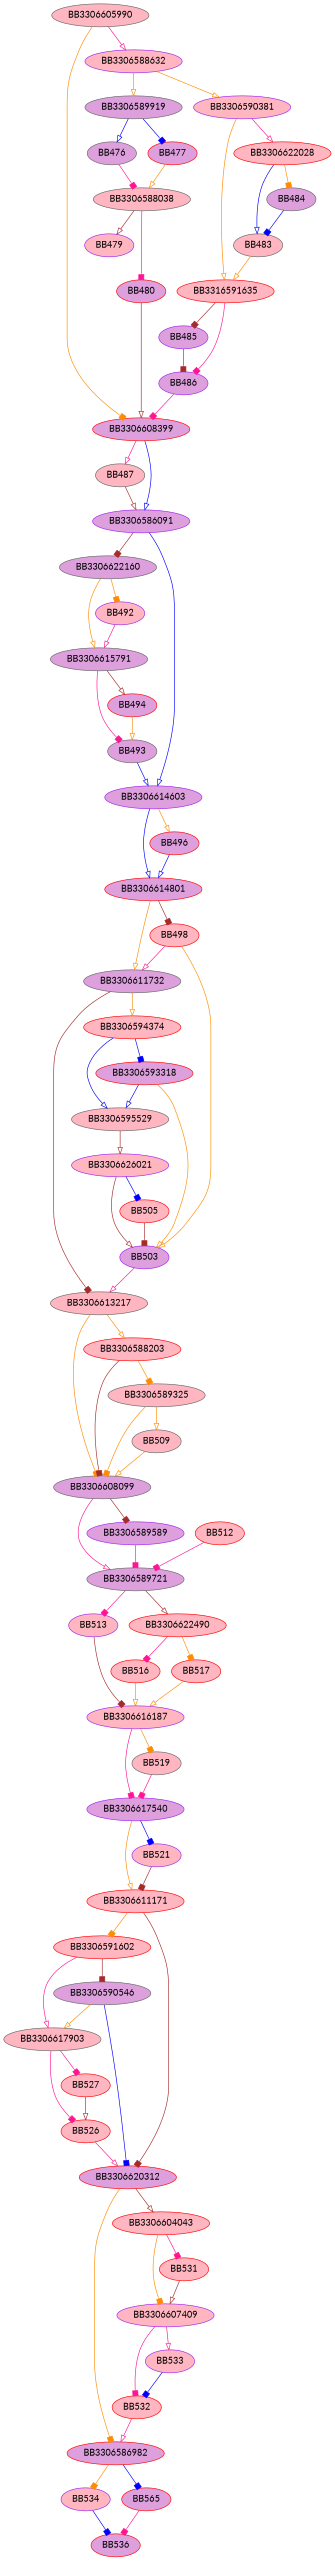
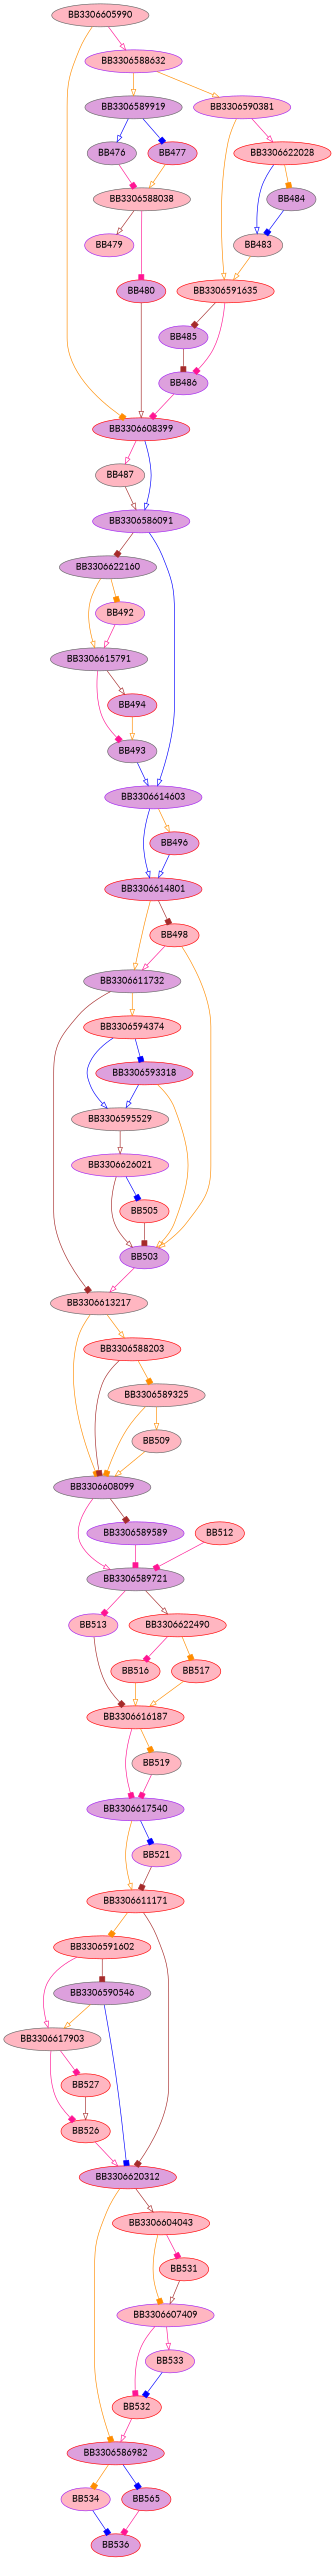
node "BB3316591635": label "BB3316591635" -> "BB3306591635"
node "BB3306616187": color purple -> red
